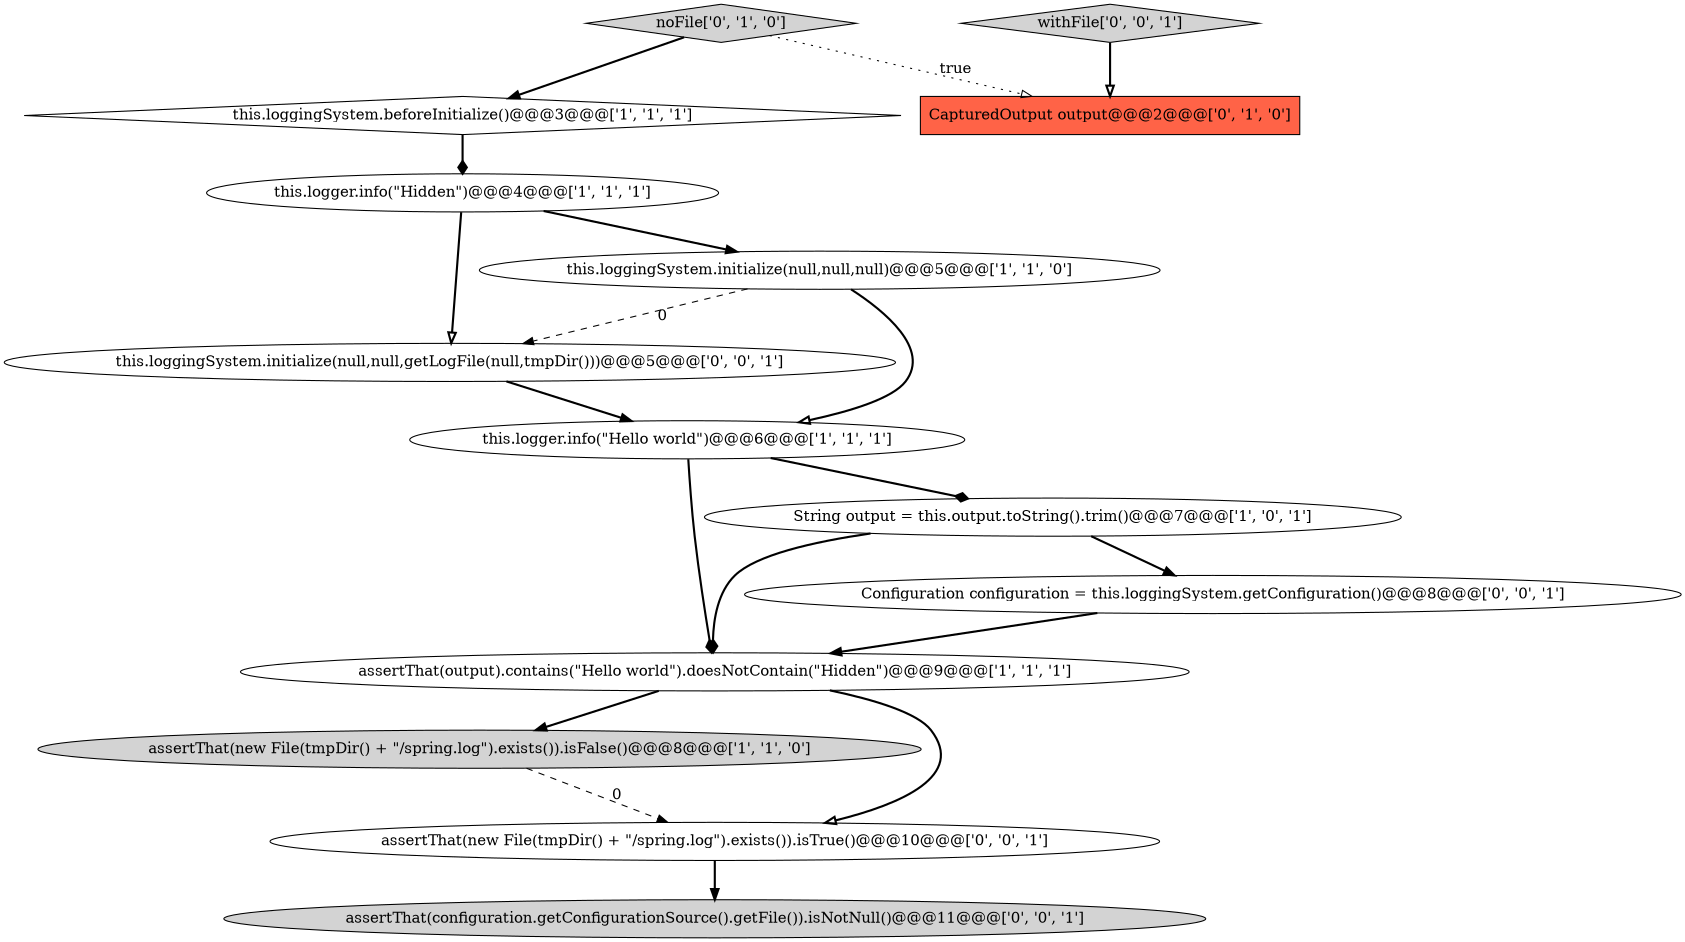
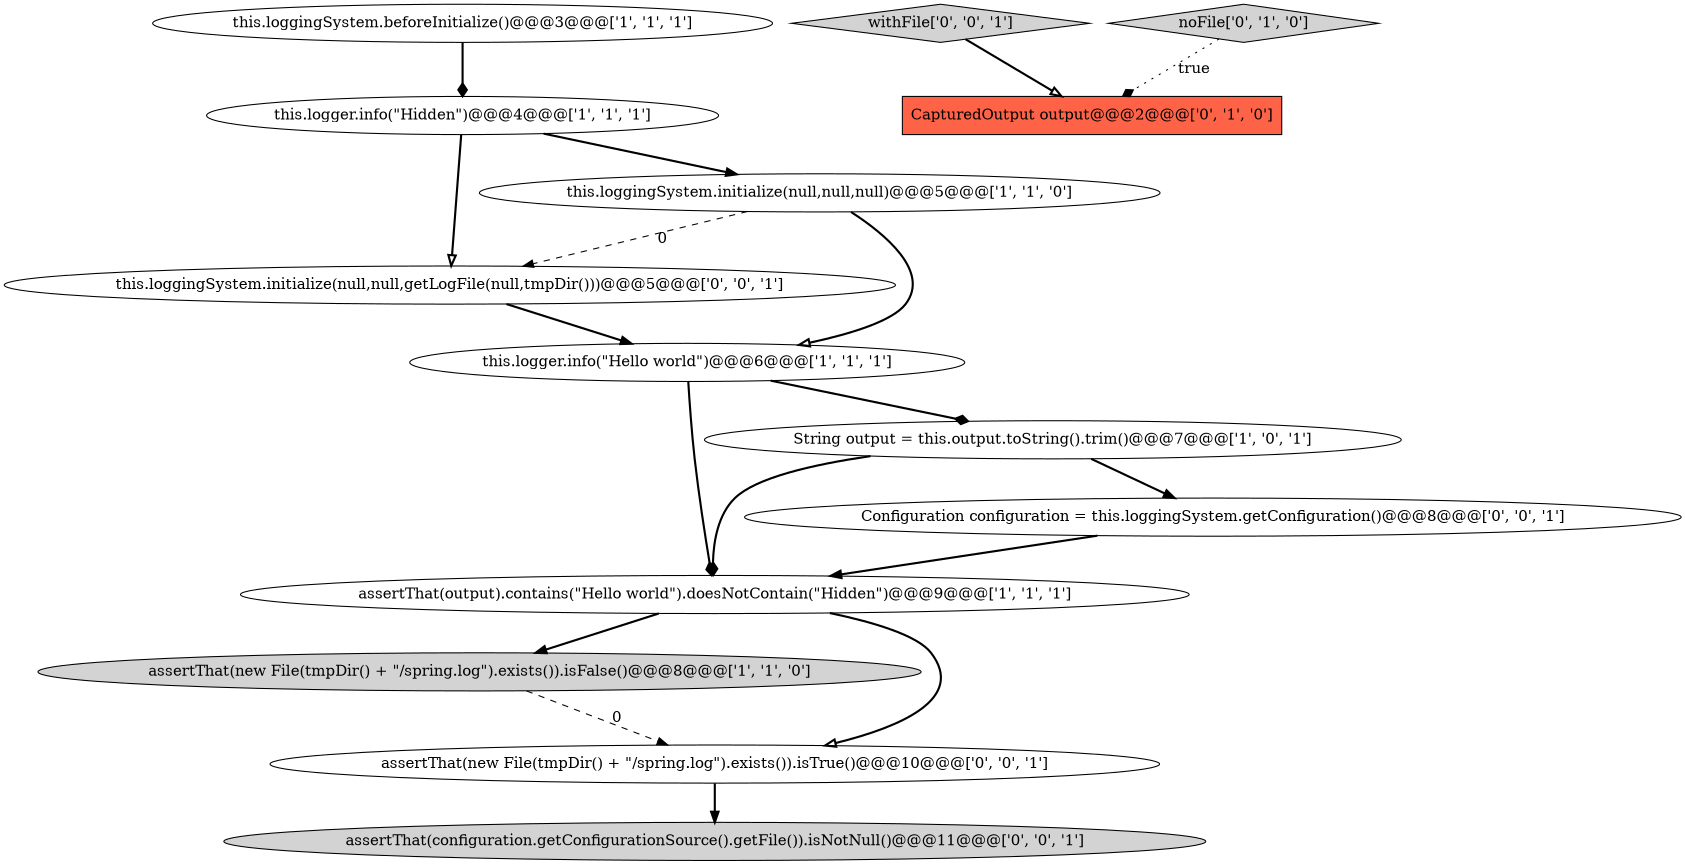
edge "noFile['0', '1', '0']" -> "CapturedOutput output@@@2@@@['0', '1', '0']": arrowhead onormal -> diamond
edge "noFile['0', '1', '0']" -> "this.loggingSystem.beforeInitialize()@@@3@@@['1', '1', '1']": removed
node "this.loggingSystem.beforeInitialize()@@@3@@@['1', '1', '1']": shape diamond -> ellipse
